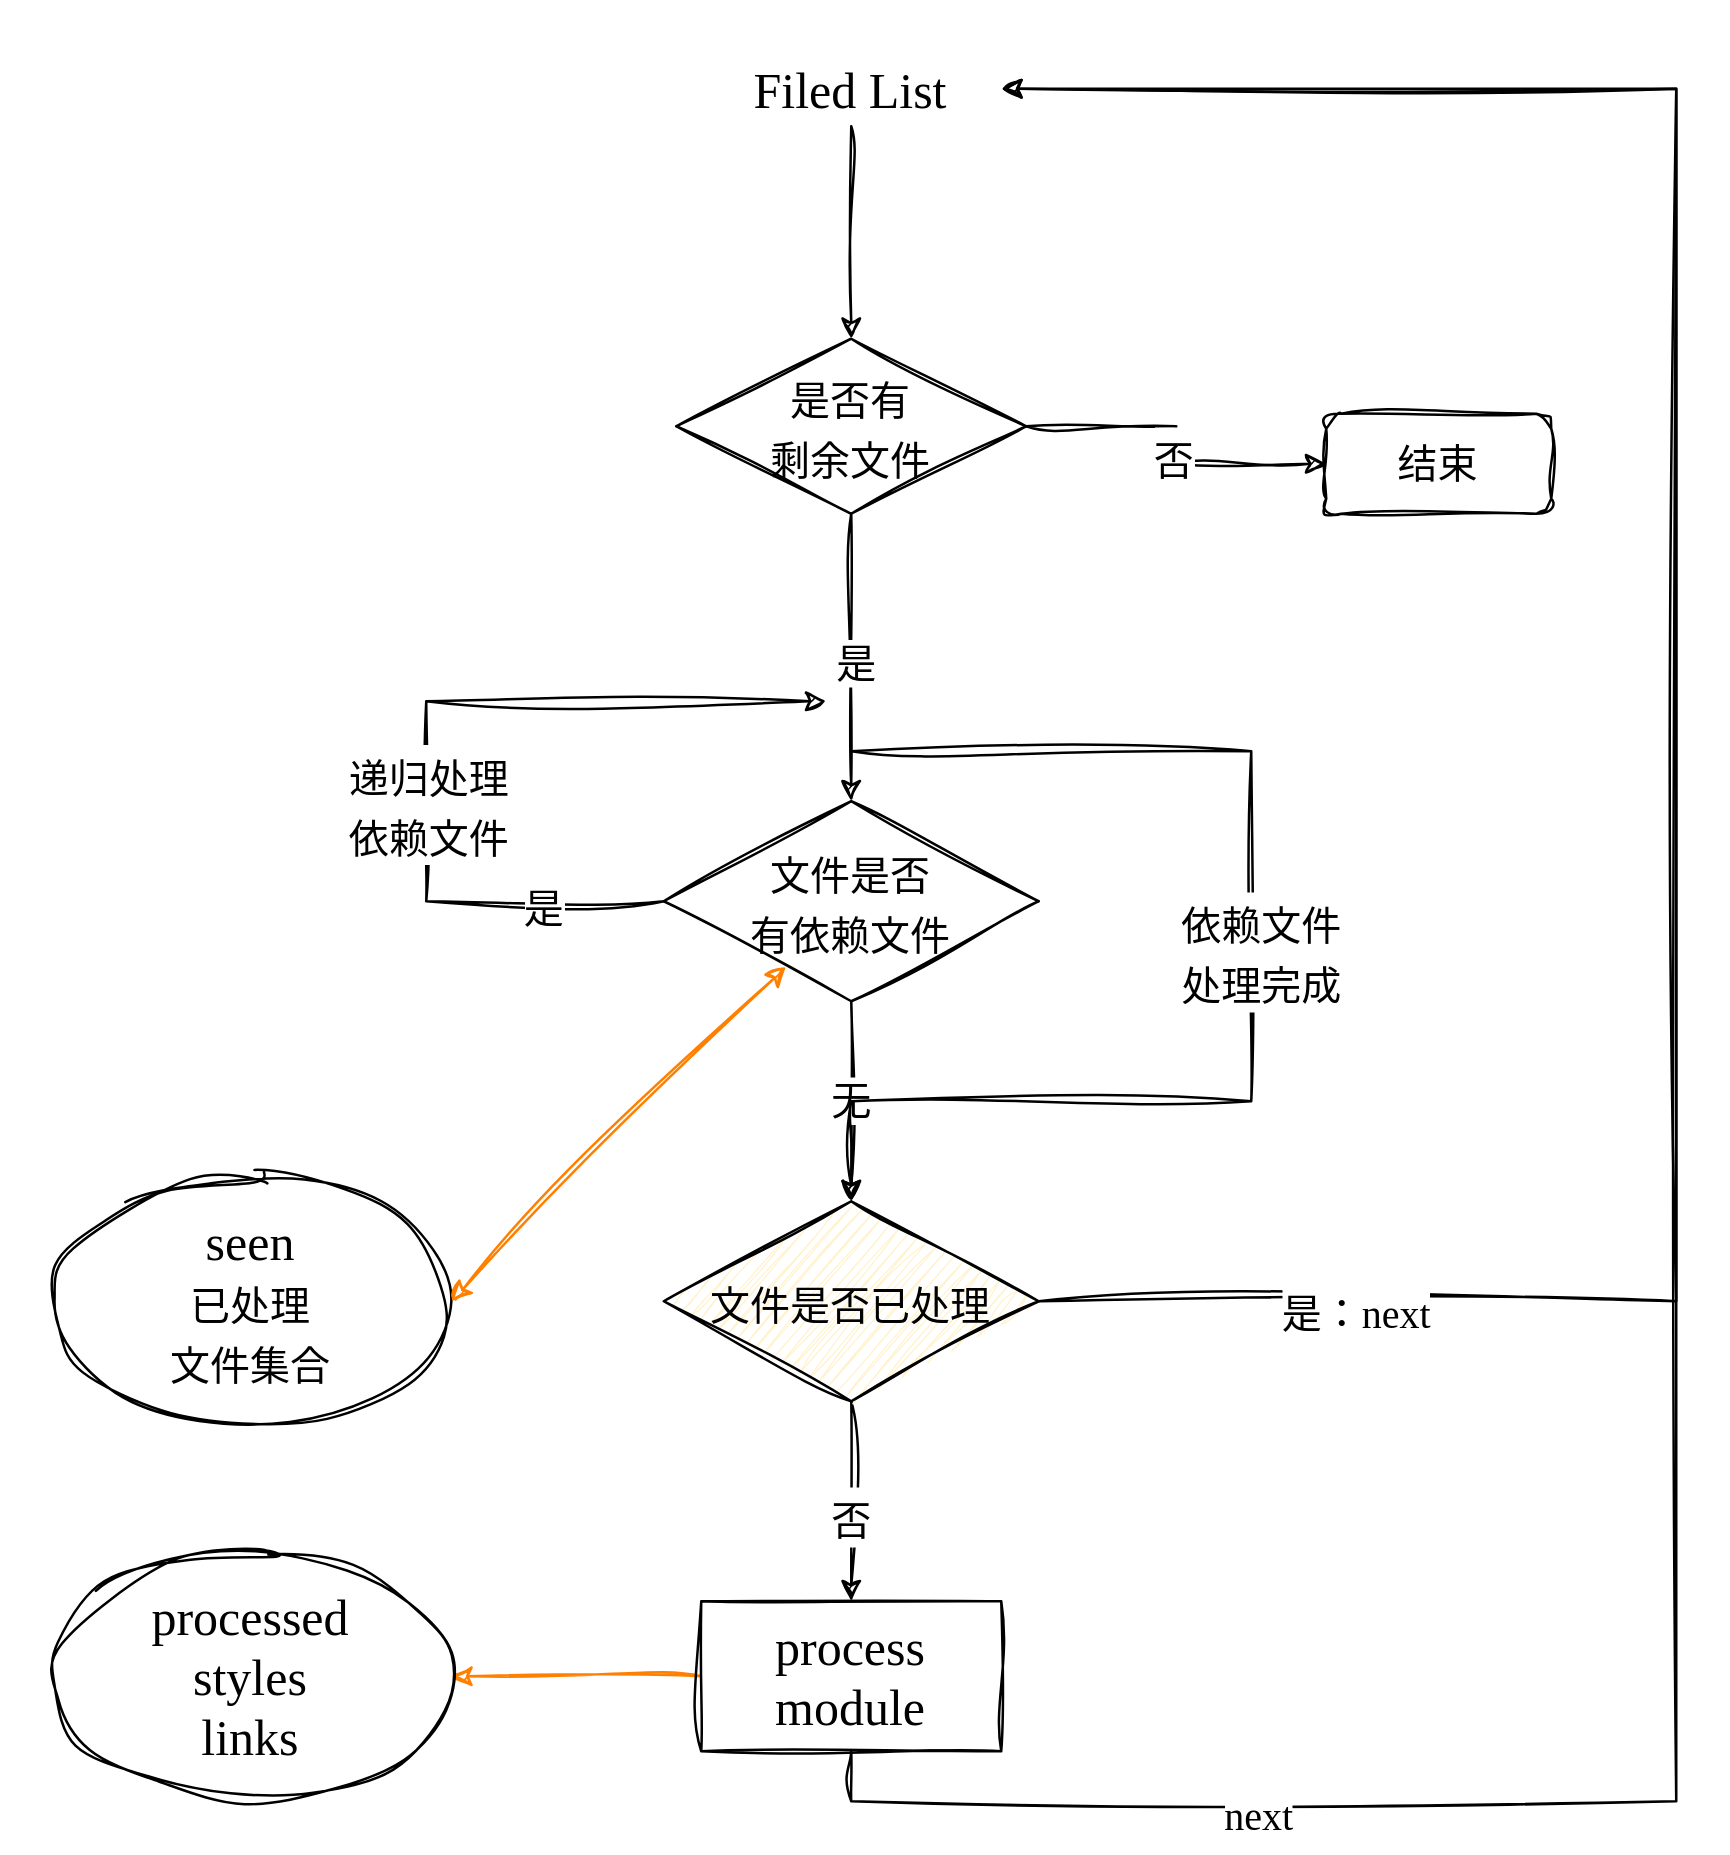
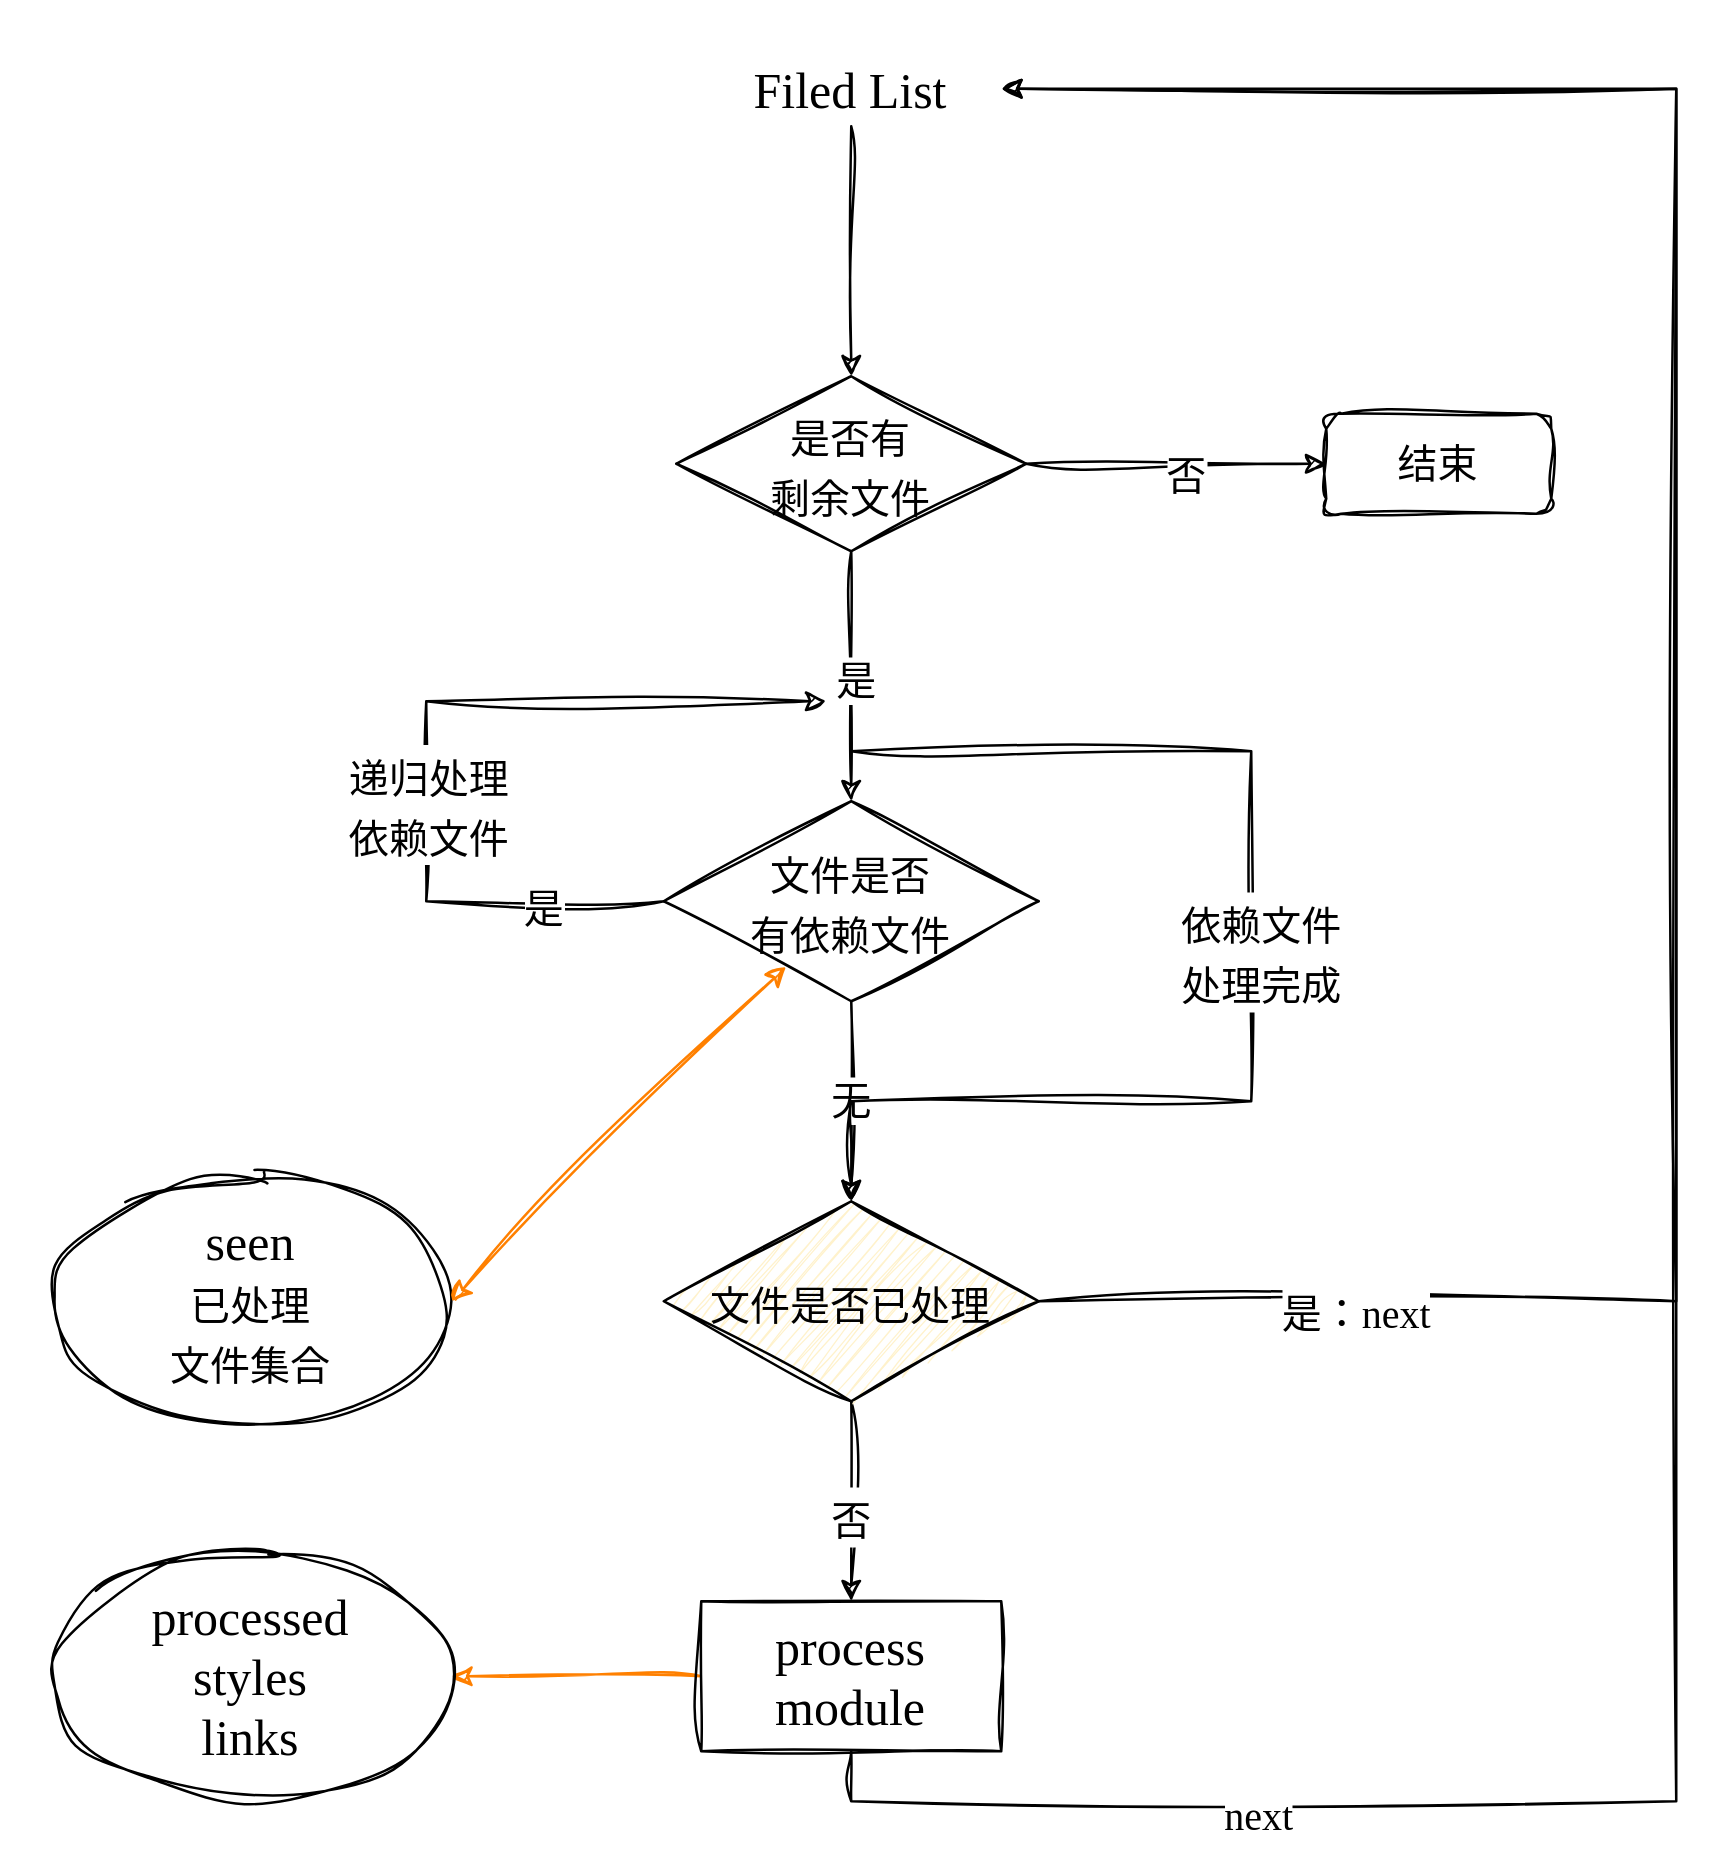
node "是否有 剩余文件": moved (851, 426) -> (851, 464)
